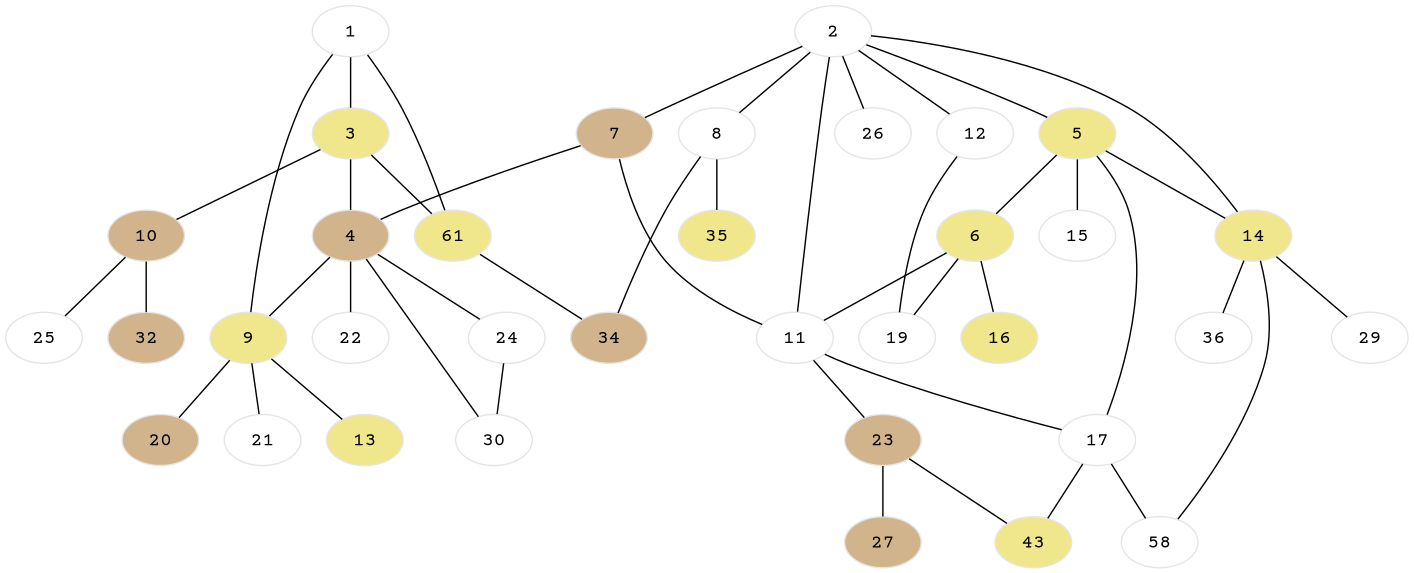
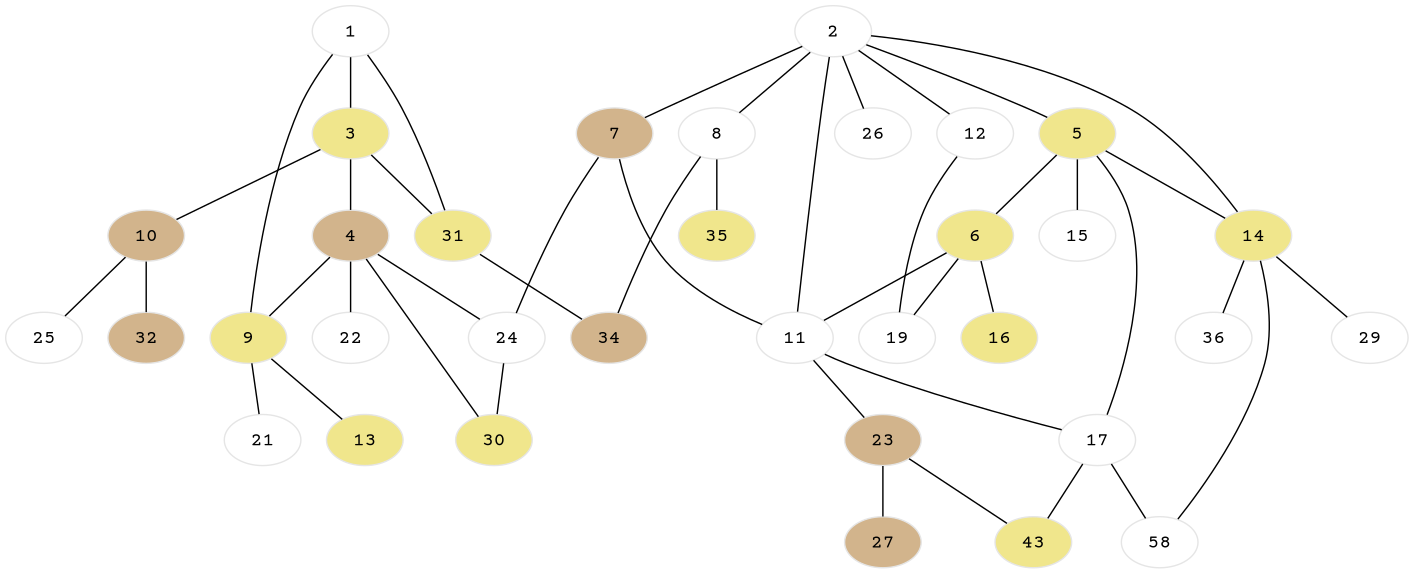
edge "7" -- "4": now "7" -- "24"
node "61": label "61" -> "31"
node "20": removed
node "30": fillcolor white -> khaki
